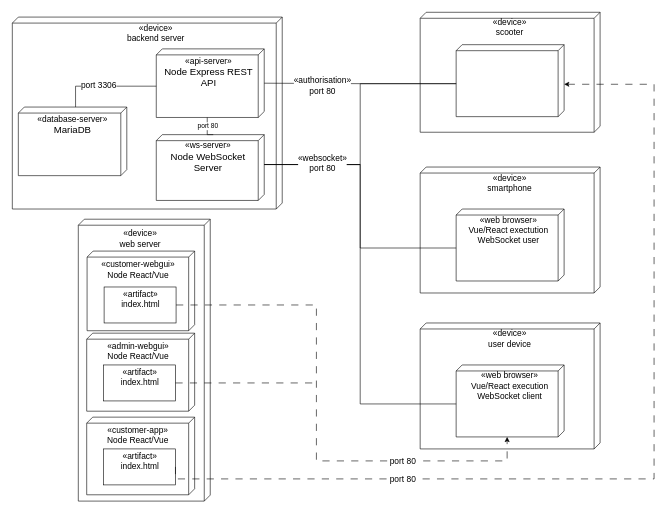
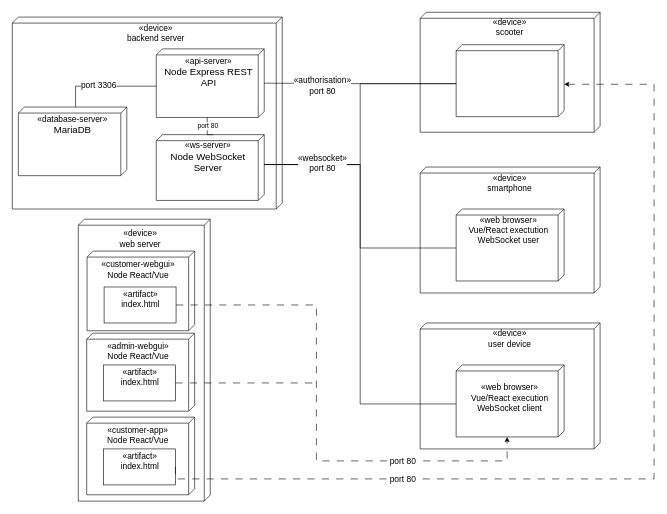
node "«web browser» Vue/React execution WebSocket client": moved (510, 386) -> (510, 398)
